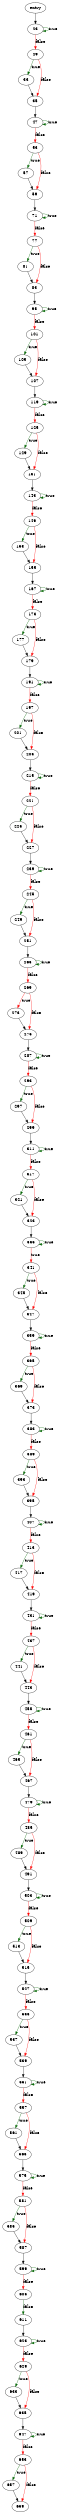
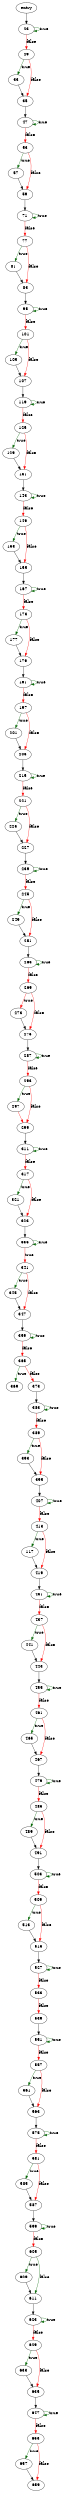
edge "297" -> "299": color black -> red
edge "369" -> "373": removed
node "417": label "417" -> "117"
node "537": removed
node "609": added
